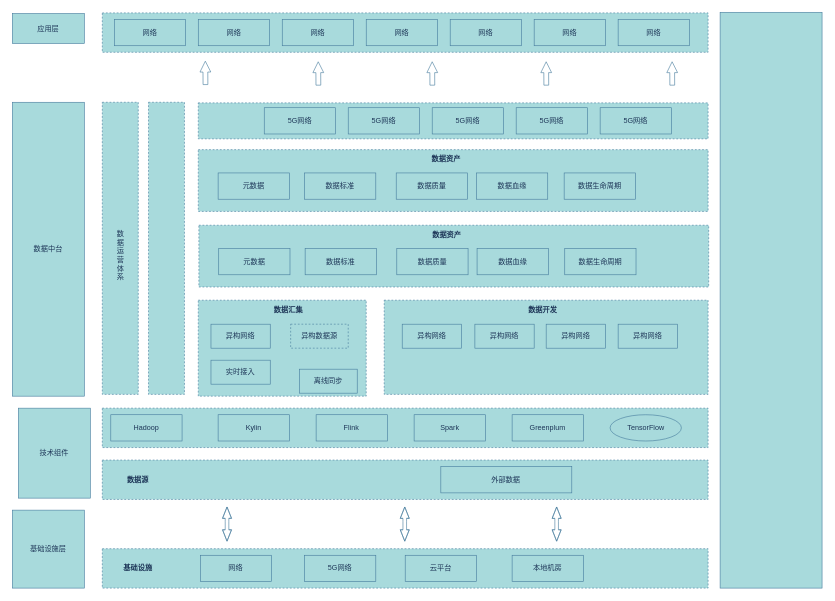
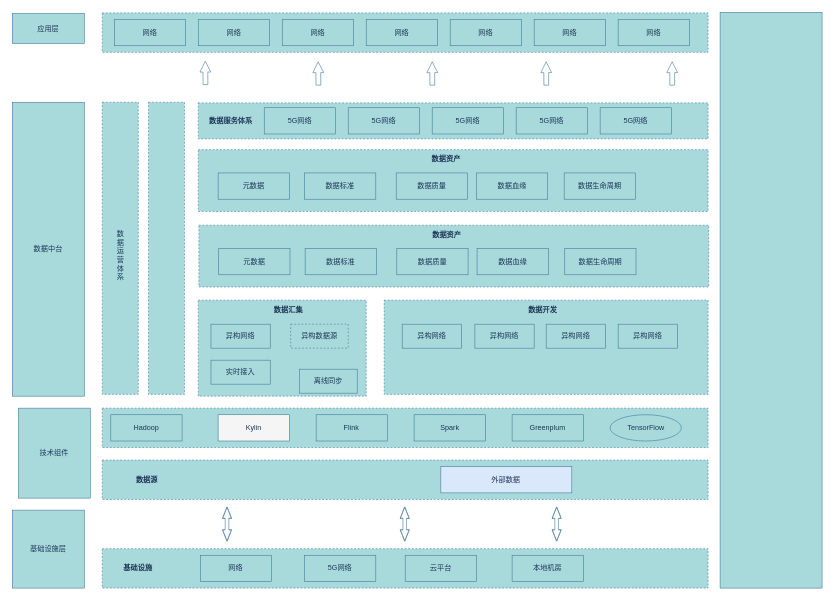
node "数据服务体系": added
node "Kylin": fillcolor #a8dadc -> #f5f5f5
node "外部数据": fillcolor #a8dadc -> #dae8fc
node "数据源": moved (138, 481) -> (147, 481)
